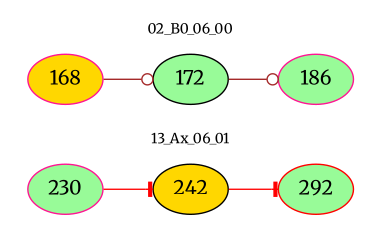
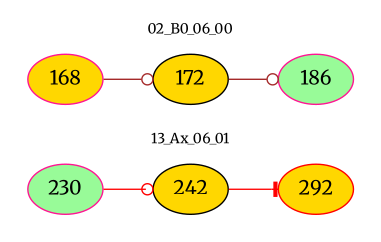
node "172": fillcolor palegreen -> gold
edge "230" -> "242": arrowhead tee -> odot
node "292": fillcolor palegreen -> gold
